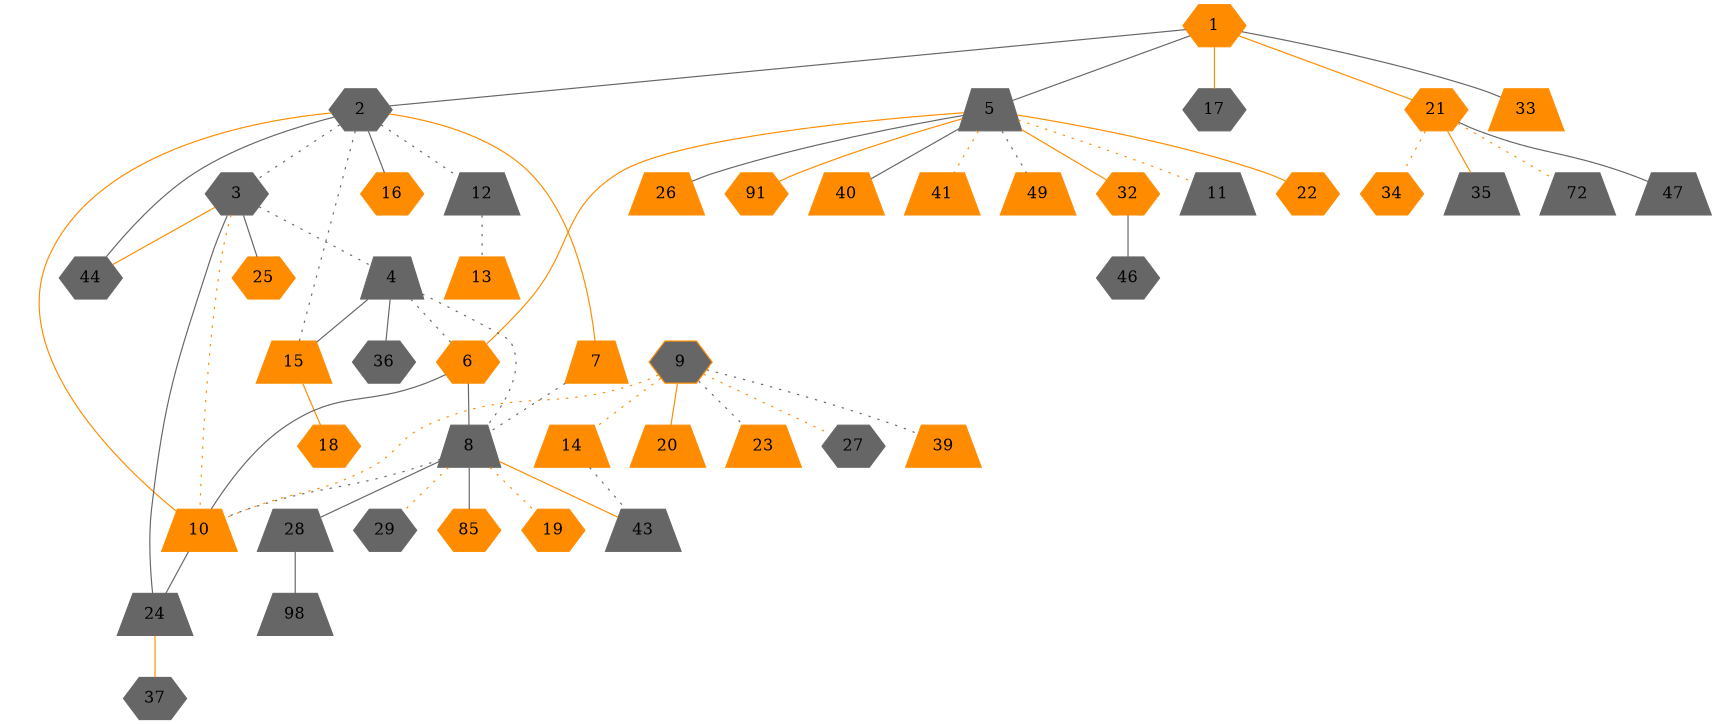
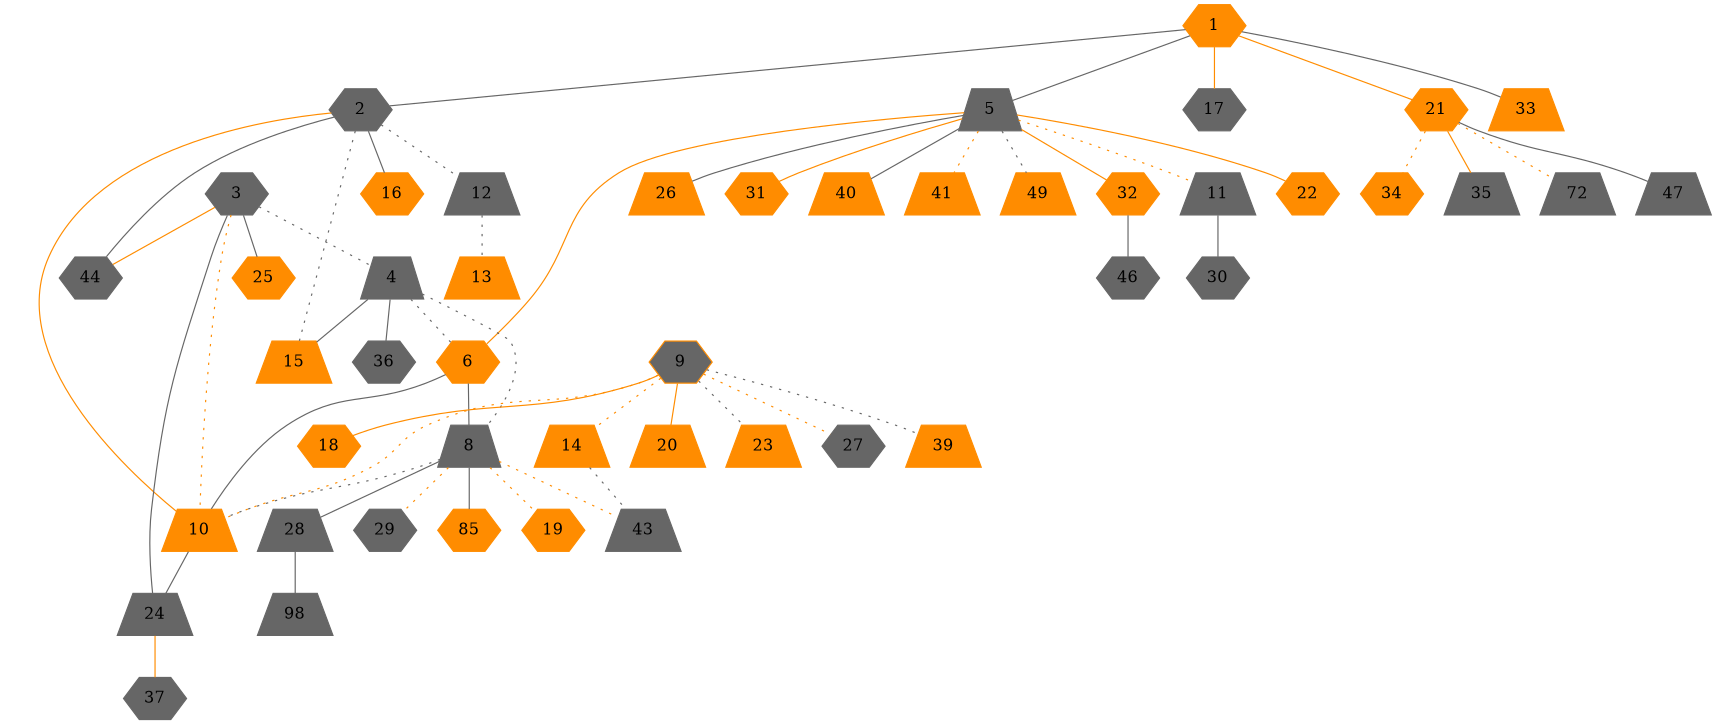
edge "2" -- "3": removed
node "91": label "91" -> "31"
node "30": added
node "7": removed
edge "15" -- "18": now "9" -- "18"
edge "8" -- "43": style solid -> dotted
